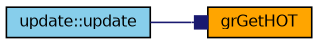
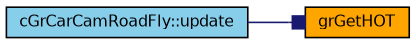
node "update::update": label "update::update" -> "cGrCarCamRoadFly::update"
